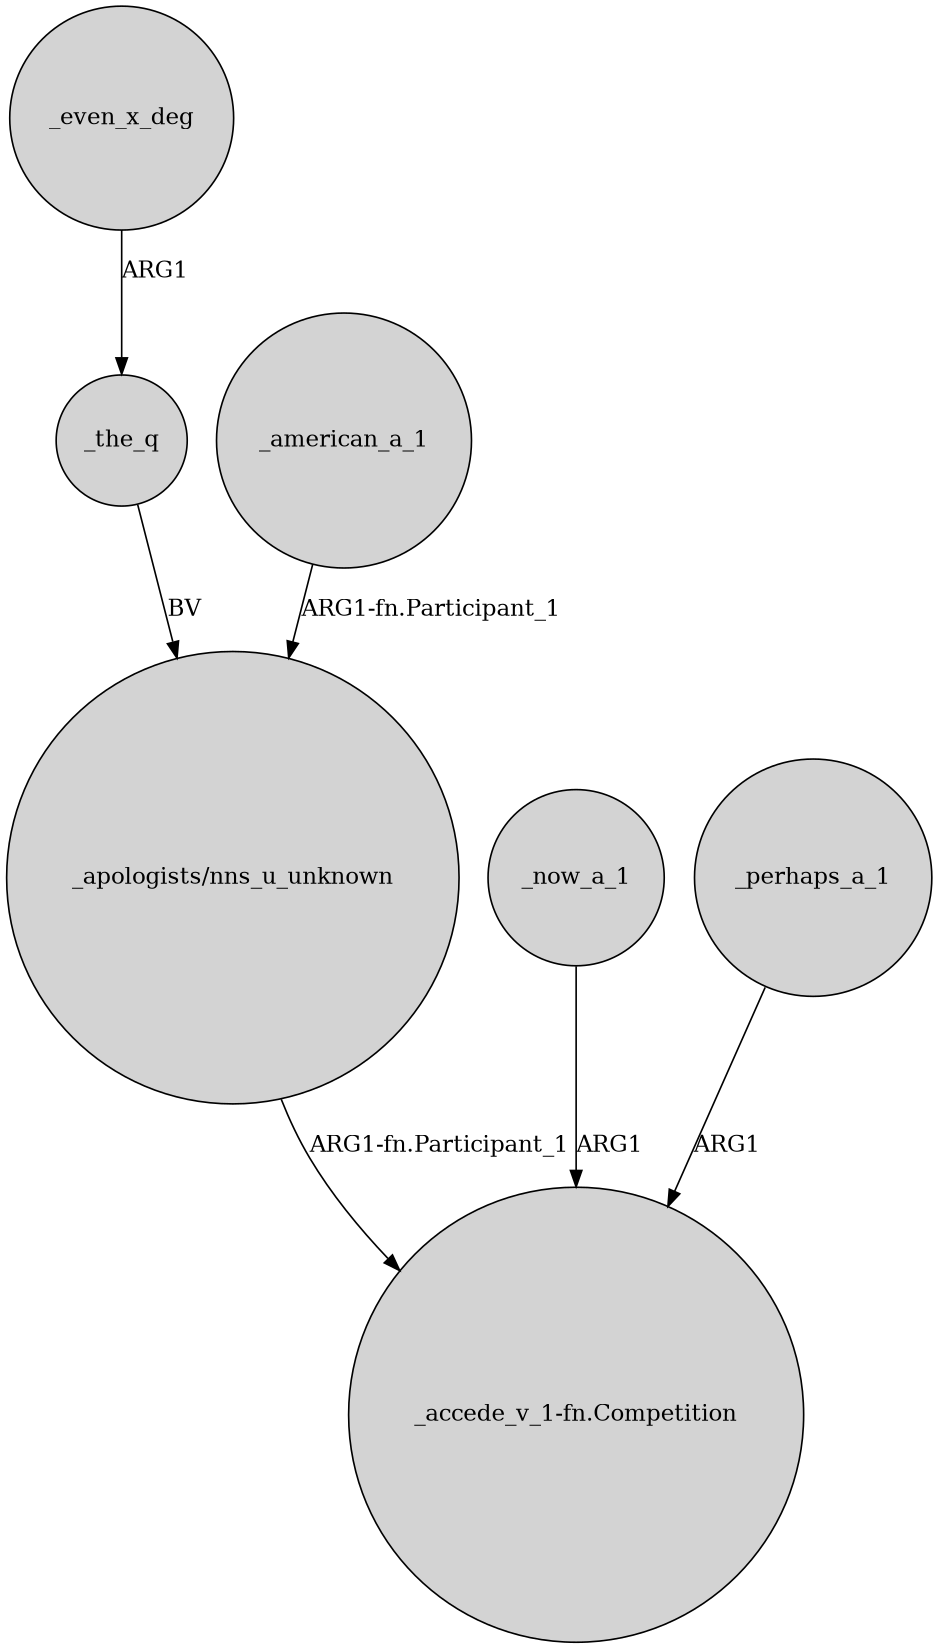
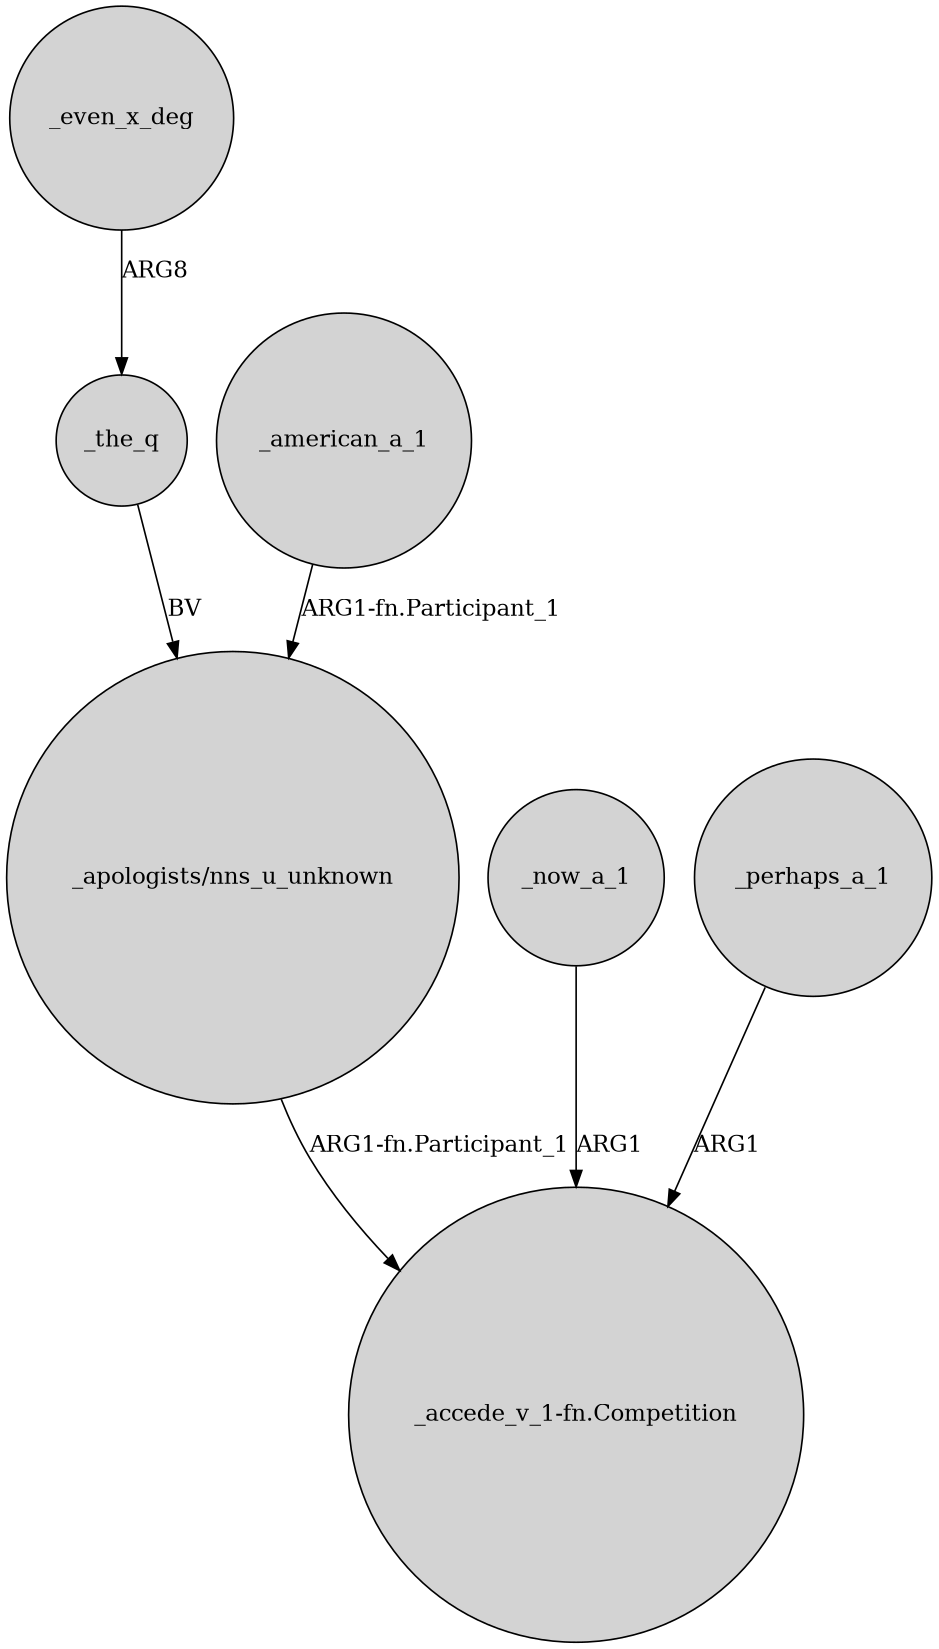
edge "_even_x_deg" -> "_the_q": label "ARG1" -> "ARG8"
